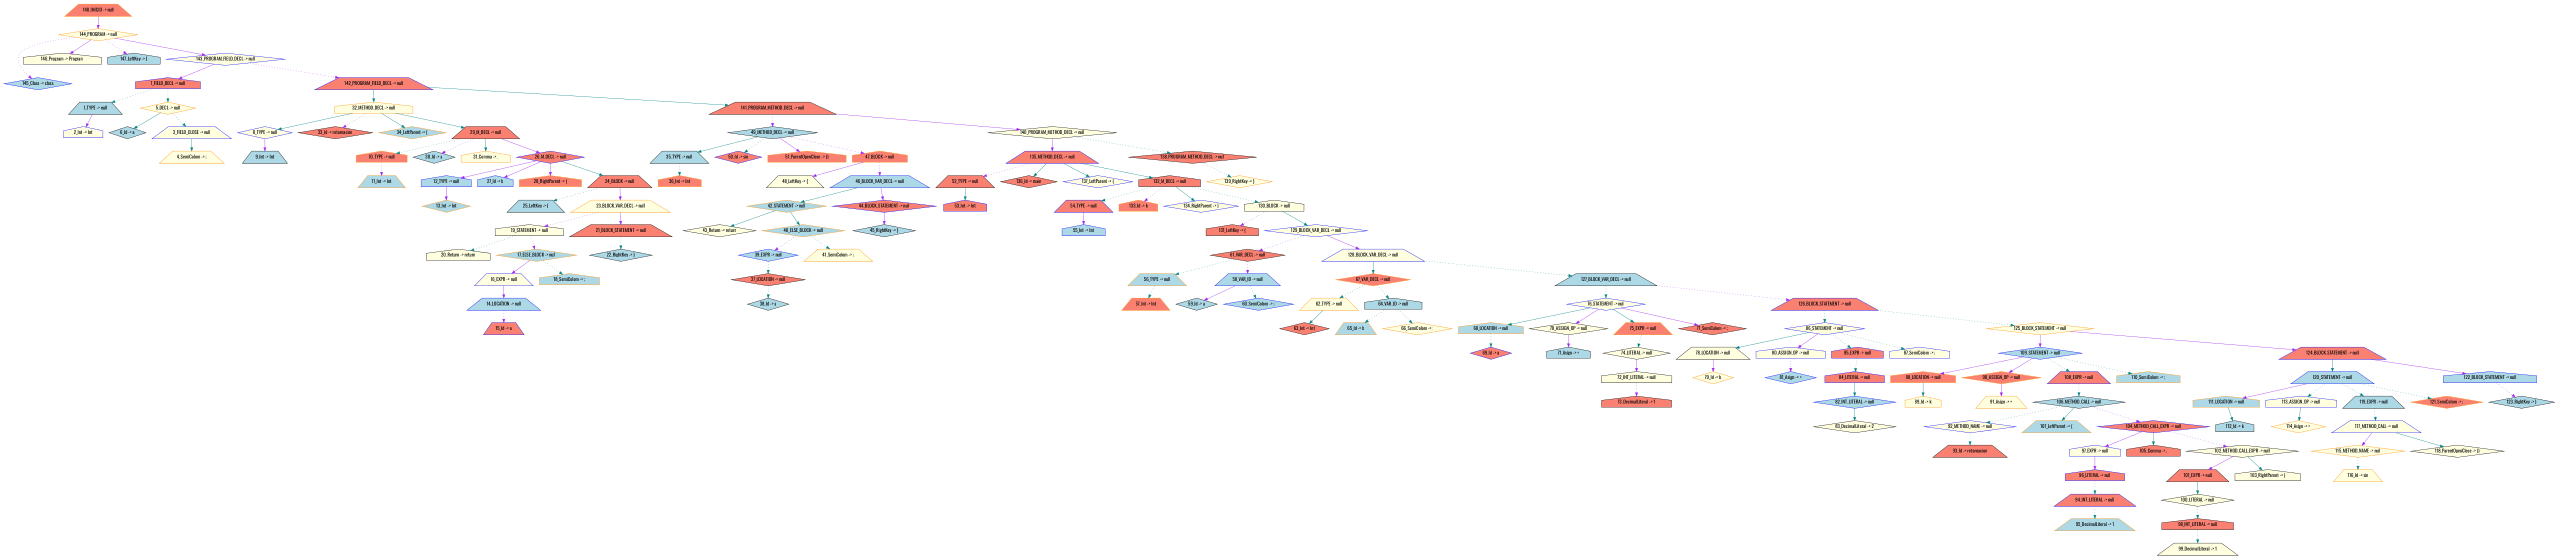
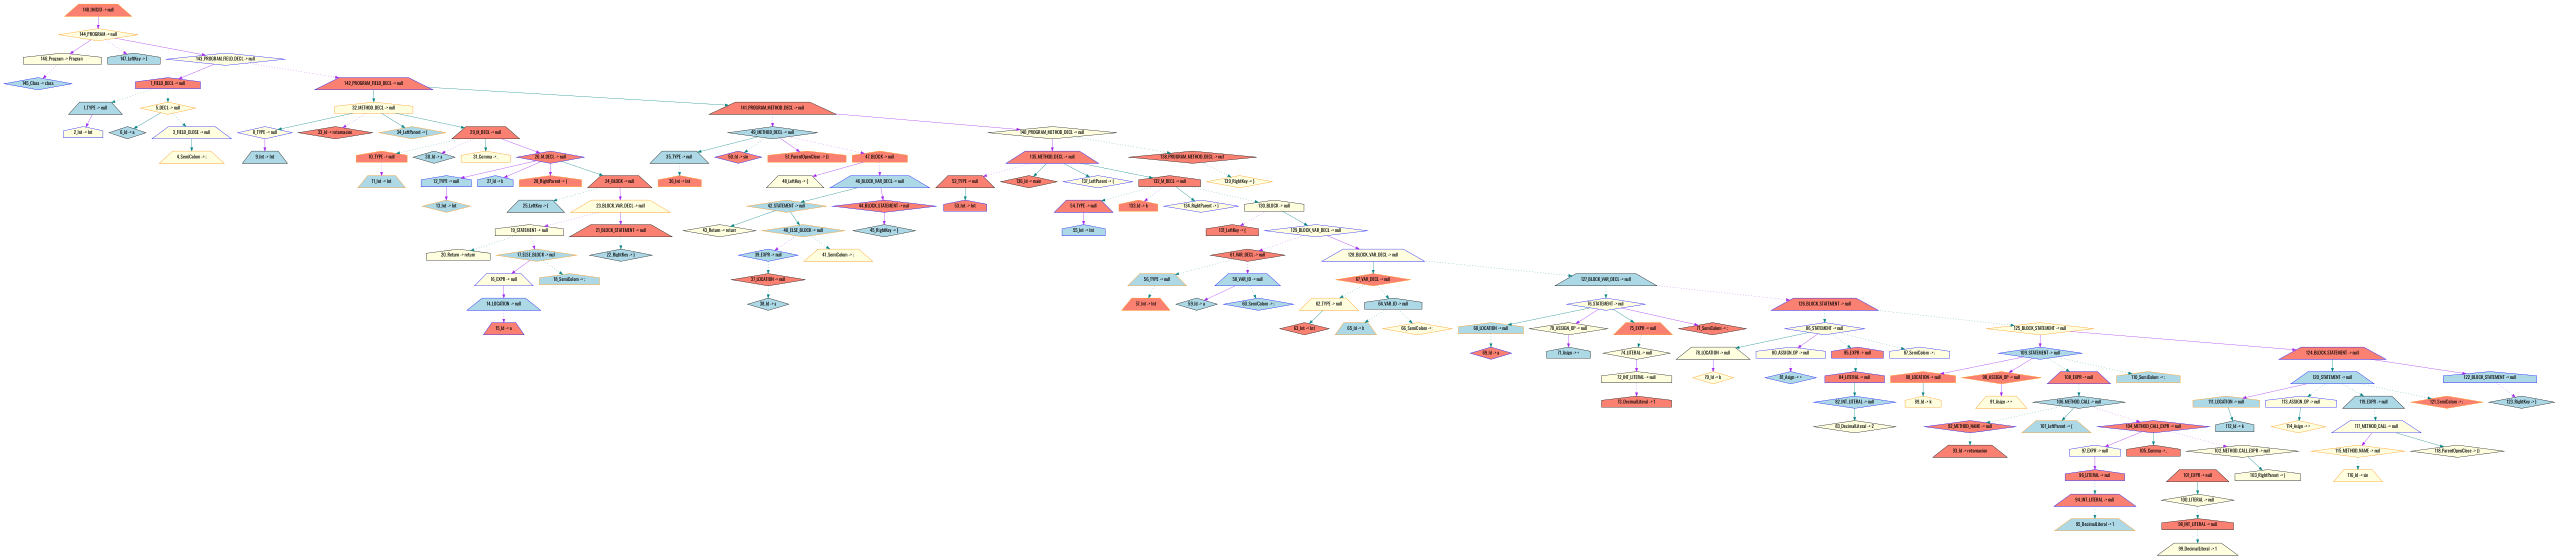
edge "144_PROGRAM -> null" -> "145_Class -> class": now "146_Program -> Program" -> "145_Class -> class"
node "92_METHOD_NAME -> null": fillcolor lightyellow -> salmon
edge "102_METHOD_CALL_EXPR -> null" -> "101_EXPR -> null": removed
